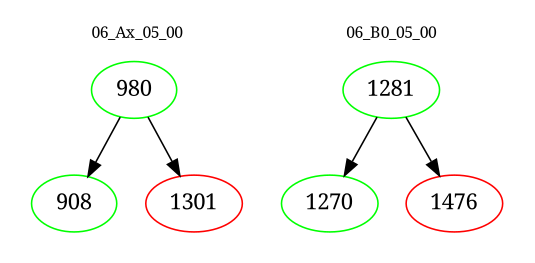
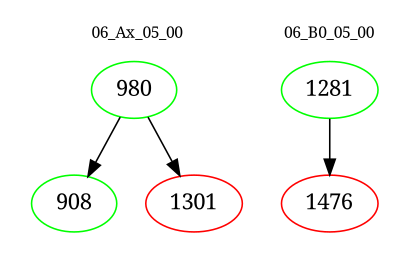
node "1270": removed
